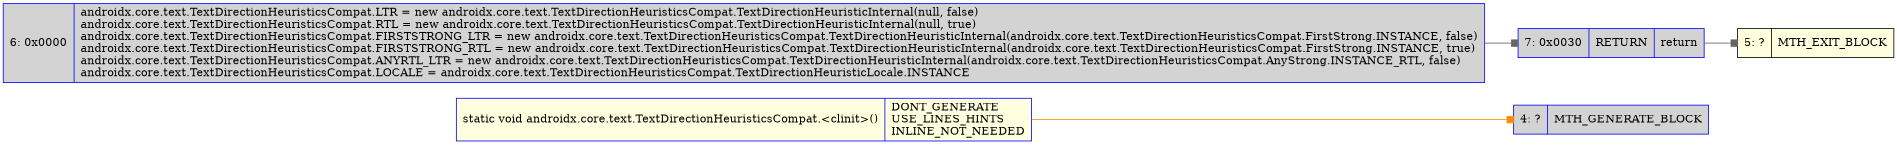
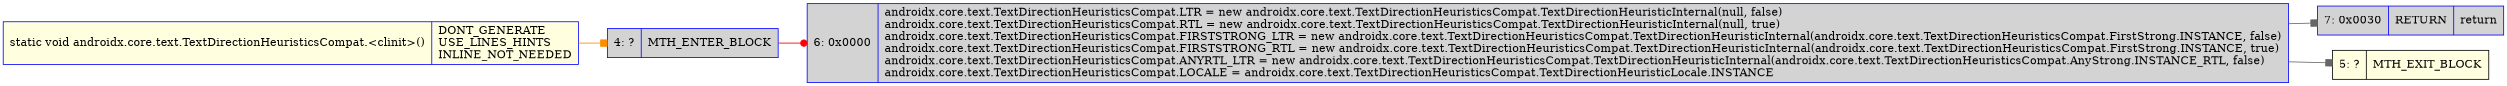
edge "4: ?" -> "6: 0x0000": added
edge "7: 0x0030" -> "5: ?": now "6: 0x0000" -> "5: ?"
node "4: ?": text "MTH_GENERATE_BLOCK" -> "MTH_ENTER_BLOCK"
